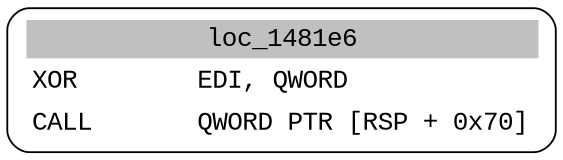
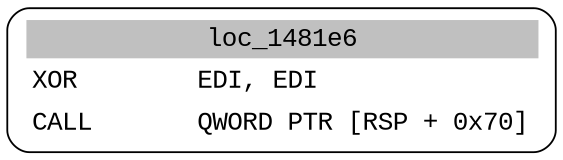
node "loc_1481e6": text "XOR        EDI, QWORD" -> "XOR        EDI, EDI"
